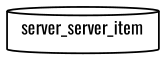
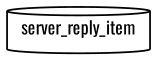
node "server_server_item": label "server_server_item" -> "server_reply_item"
